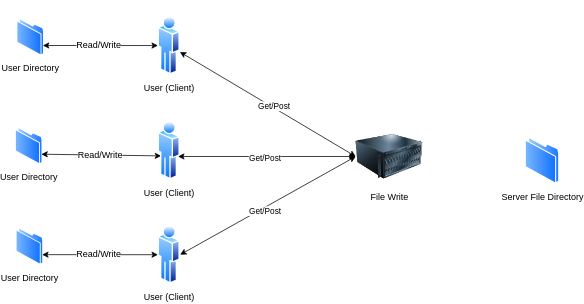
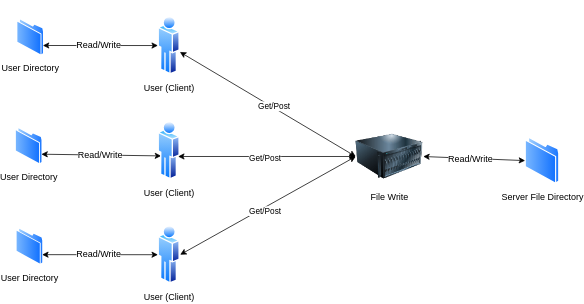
edge "File Write" -- "Server File Directory": added, label "Read/Write"
